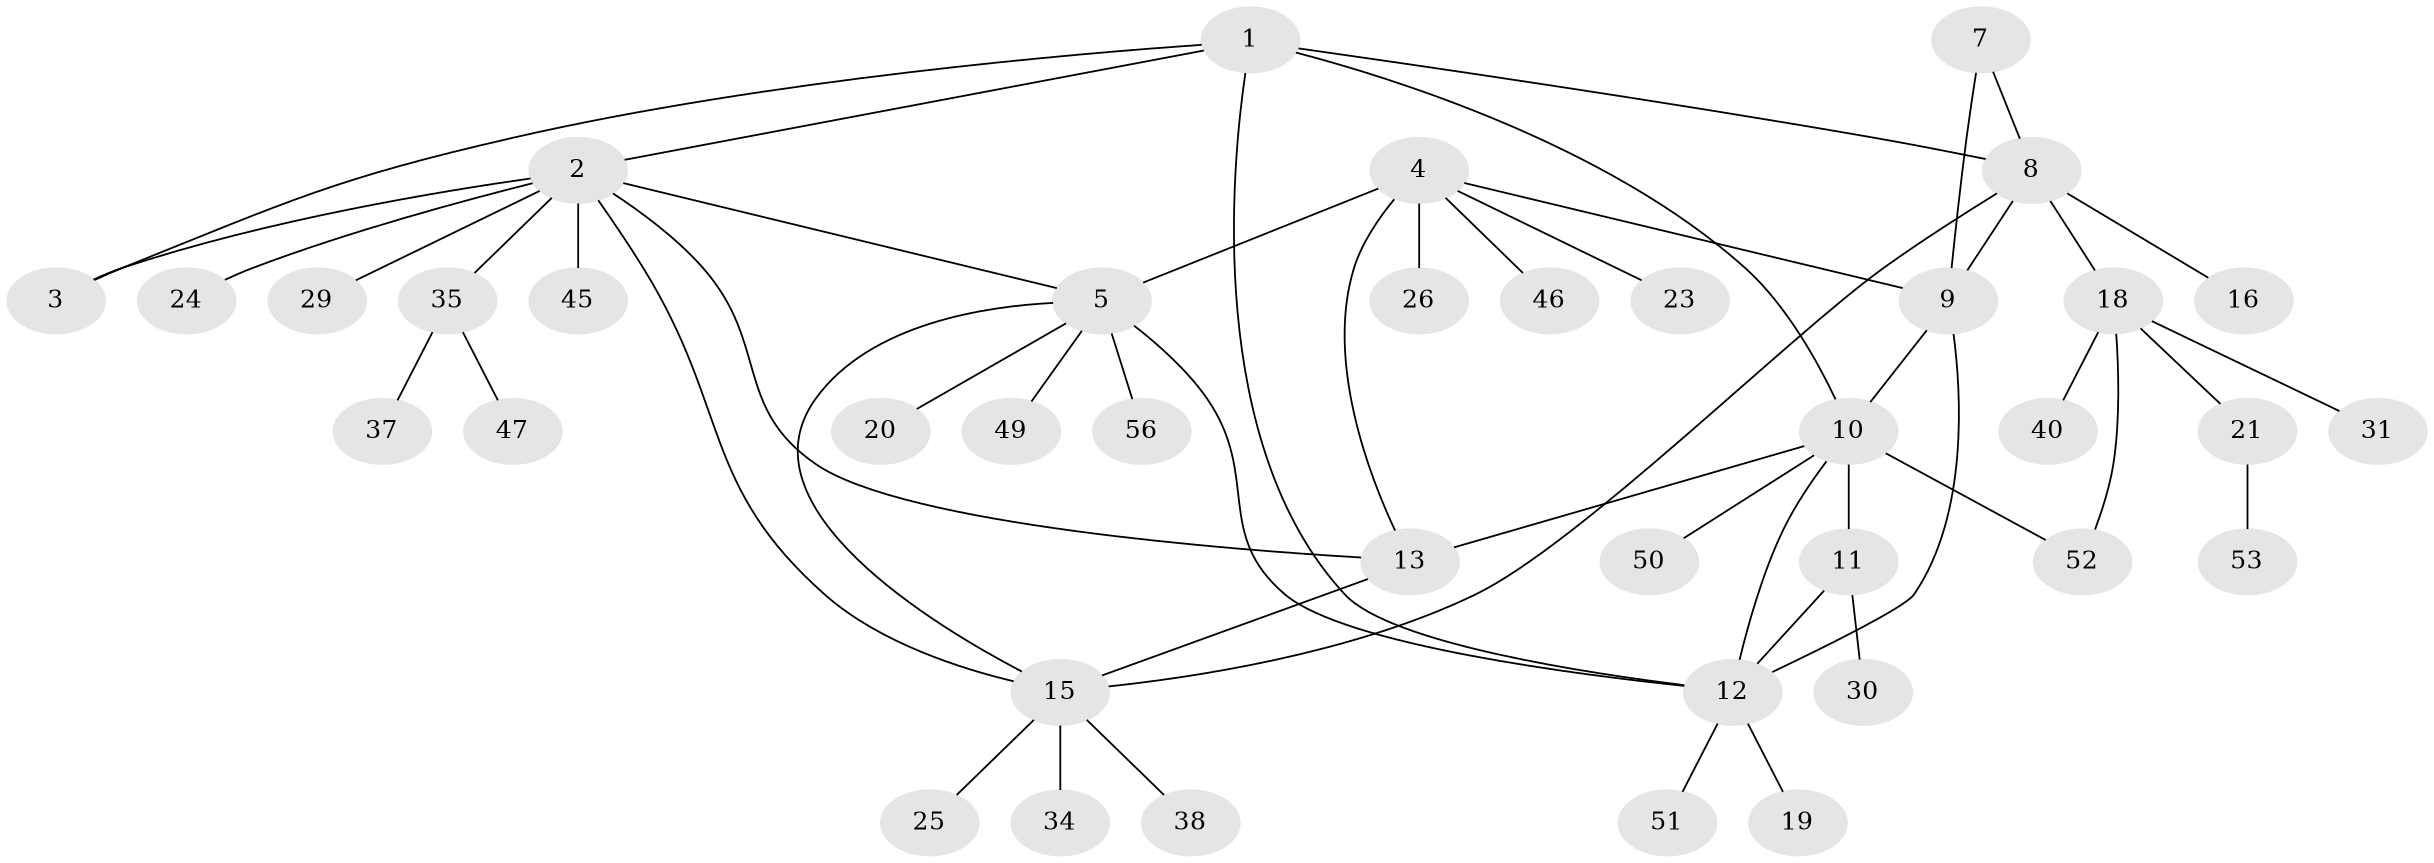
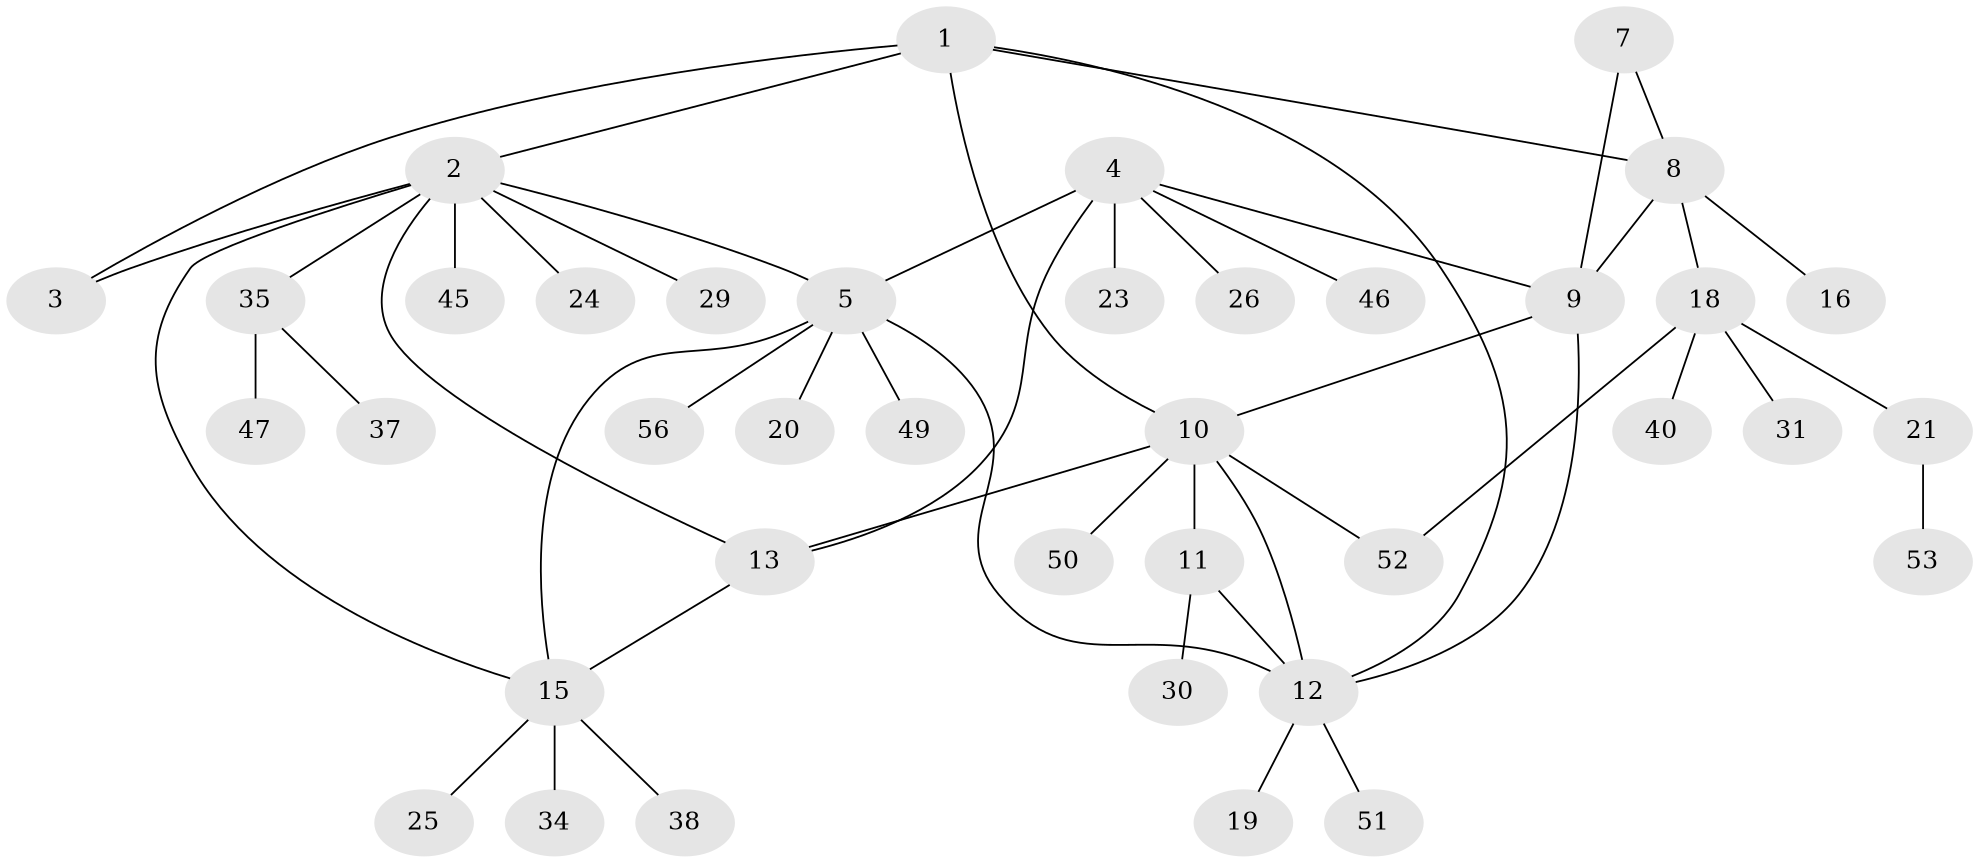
edge "8" -- "15": removed
